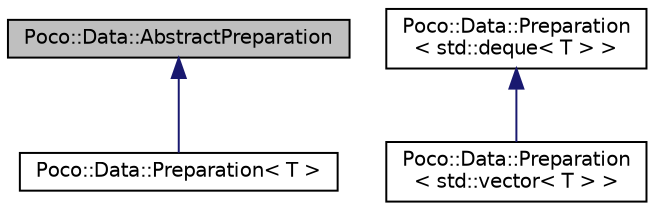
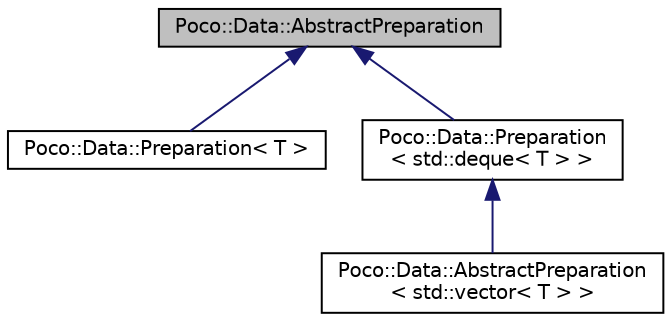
edge "Poco::Data::Preparation < std::deque< T > >" -> "Poco::Data::AbstractPreparation": added
node "Poco::Data::Preparation < std::vector< T > >": label "Poco::Data::Preparation < std::vector< T > >" -> "Poco::Data::AbstractPreparation < std::vector< T > >"
